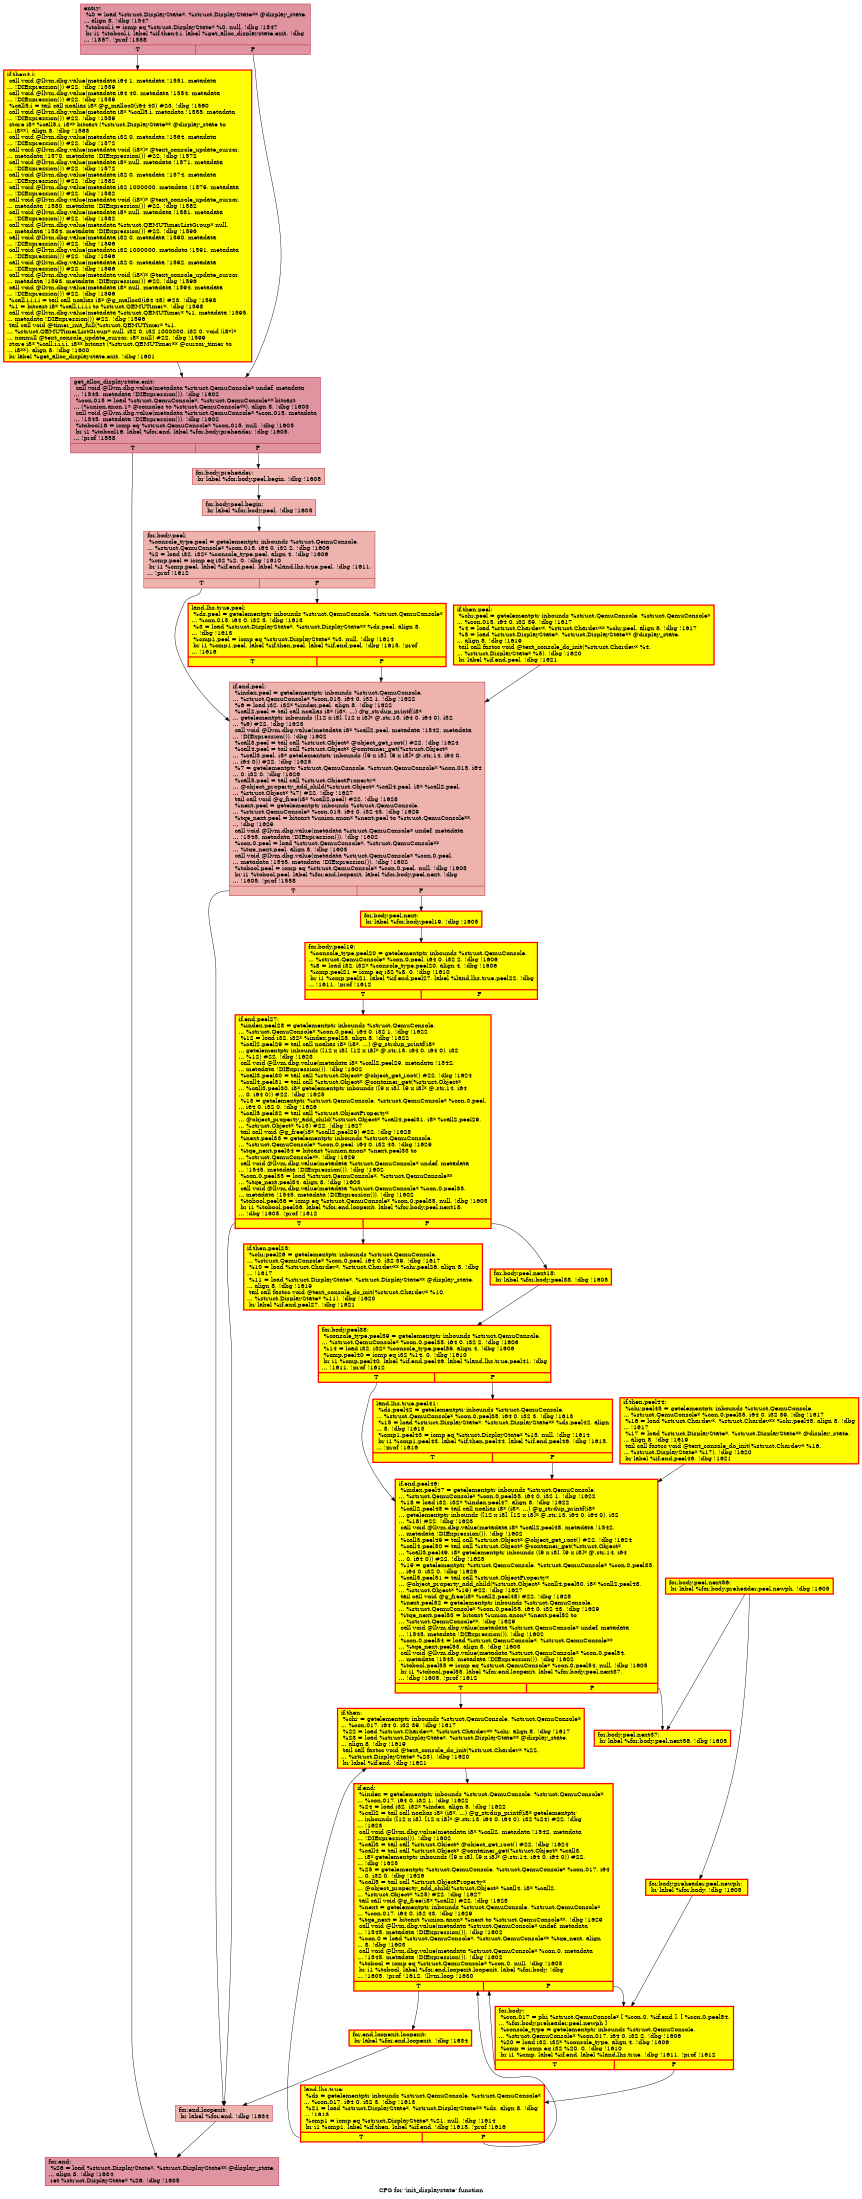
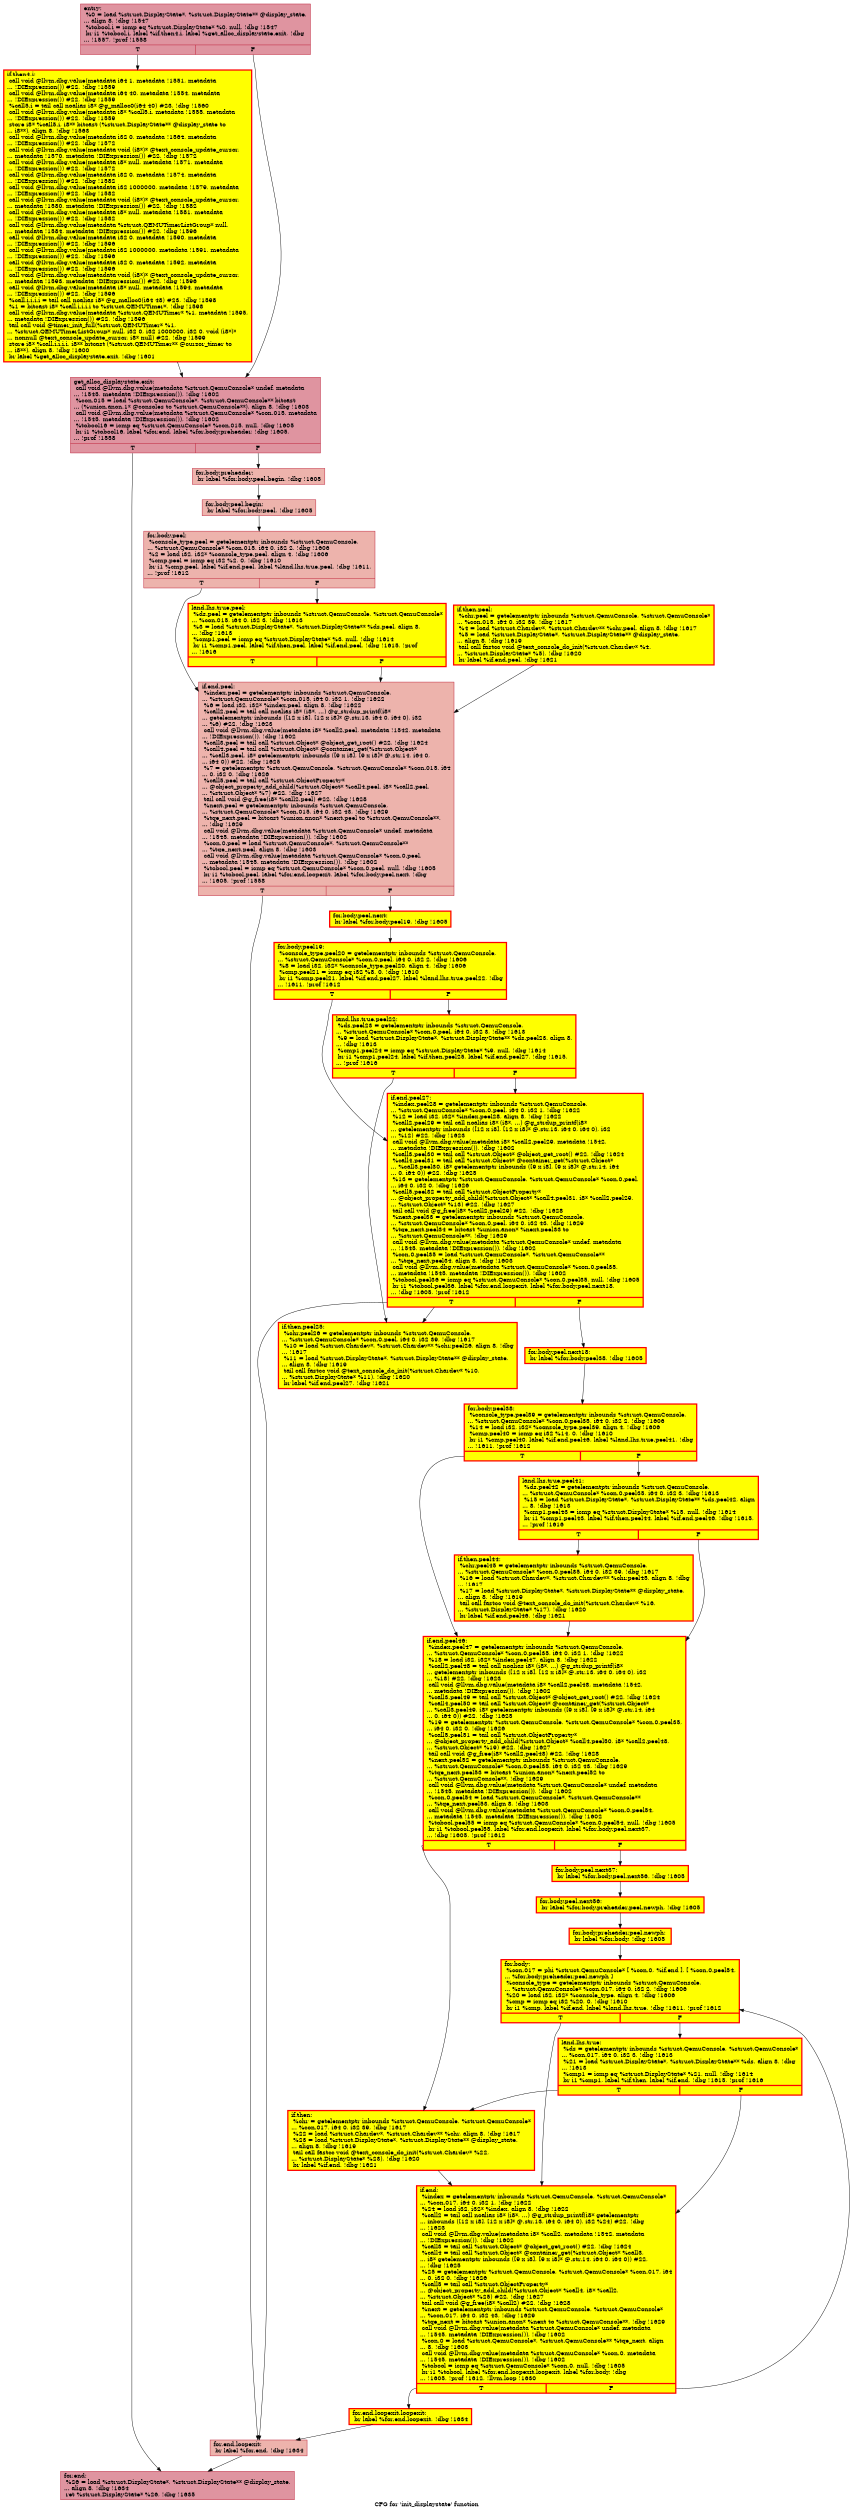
node "land.lhs.true.peel22:": added
edge "land.lhs.true.peel41:" -> "if.then.peel44:": added
edge "for.body.peel.next56:" -> "for.body.peel.next37:": reversed
